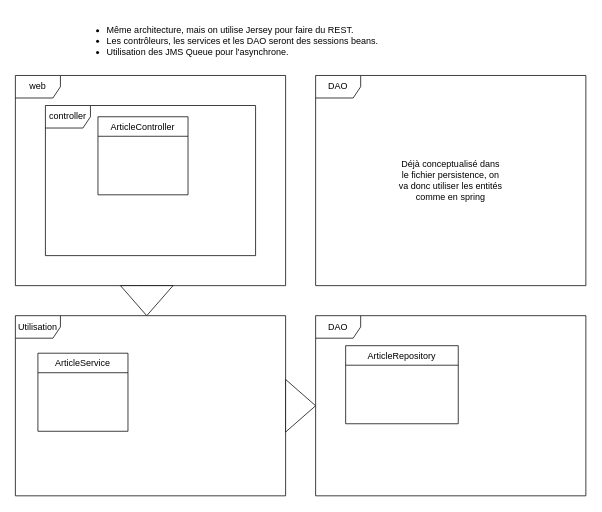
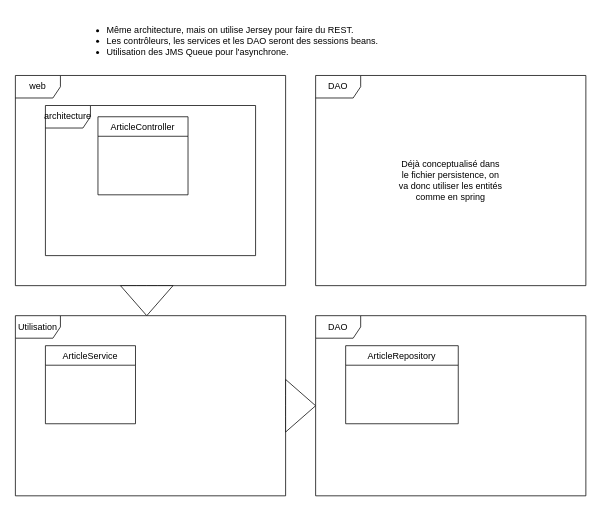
node "controller": label "controller" -> "architecture"
node "ArticleService": moved (83, 392) -> (90, 384)
